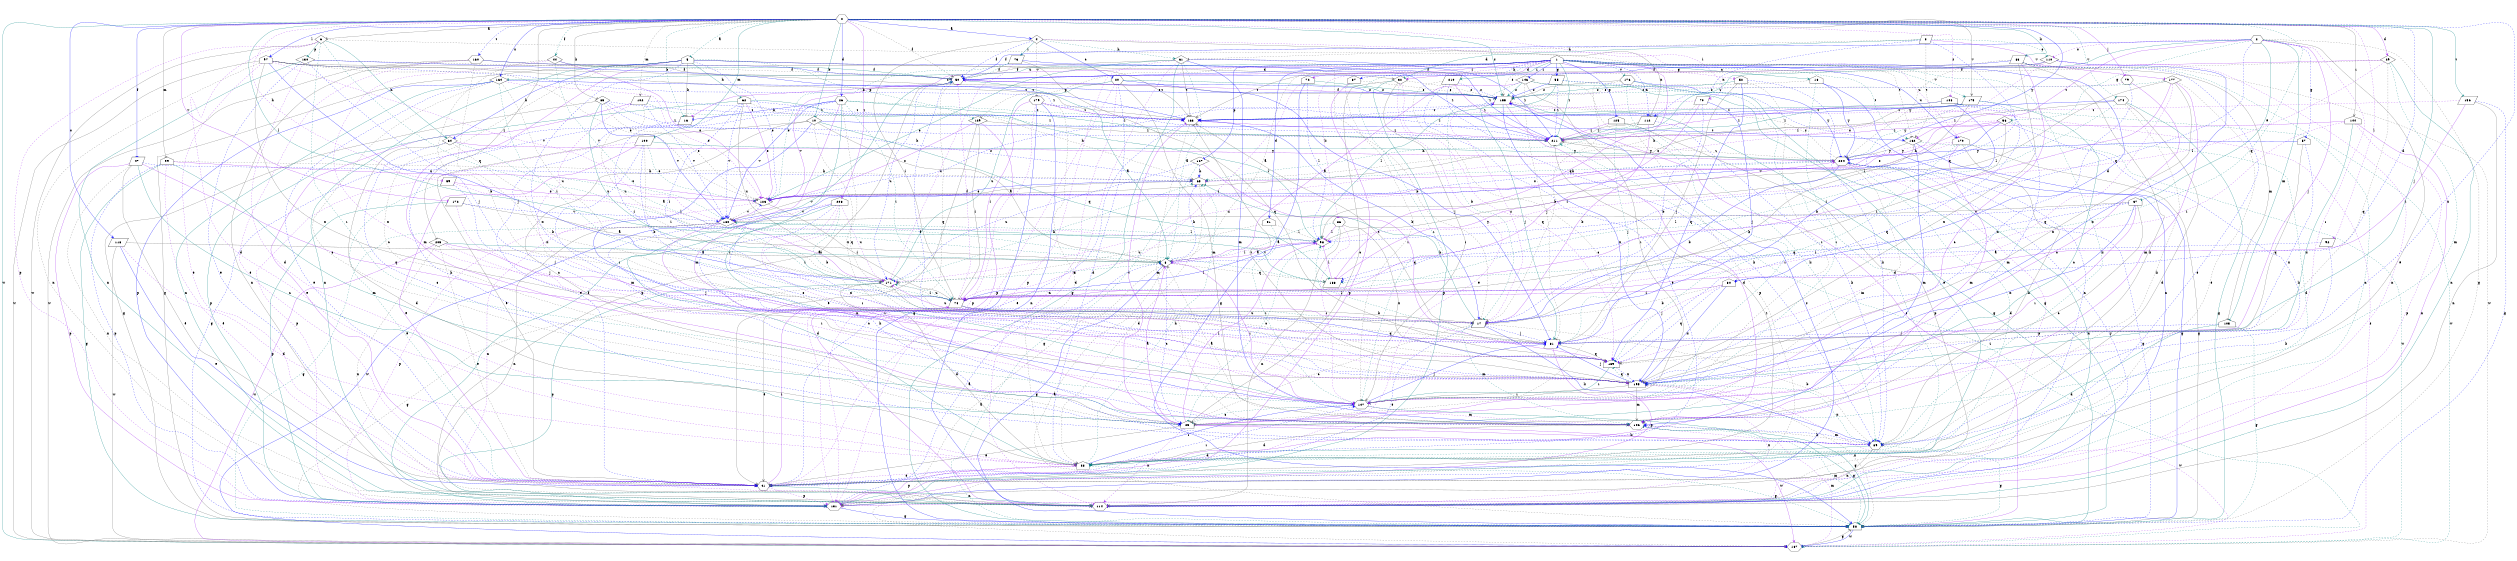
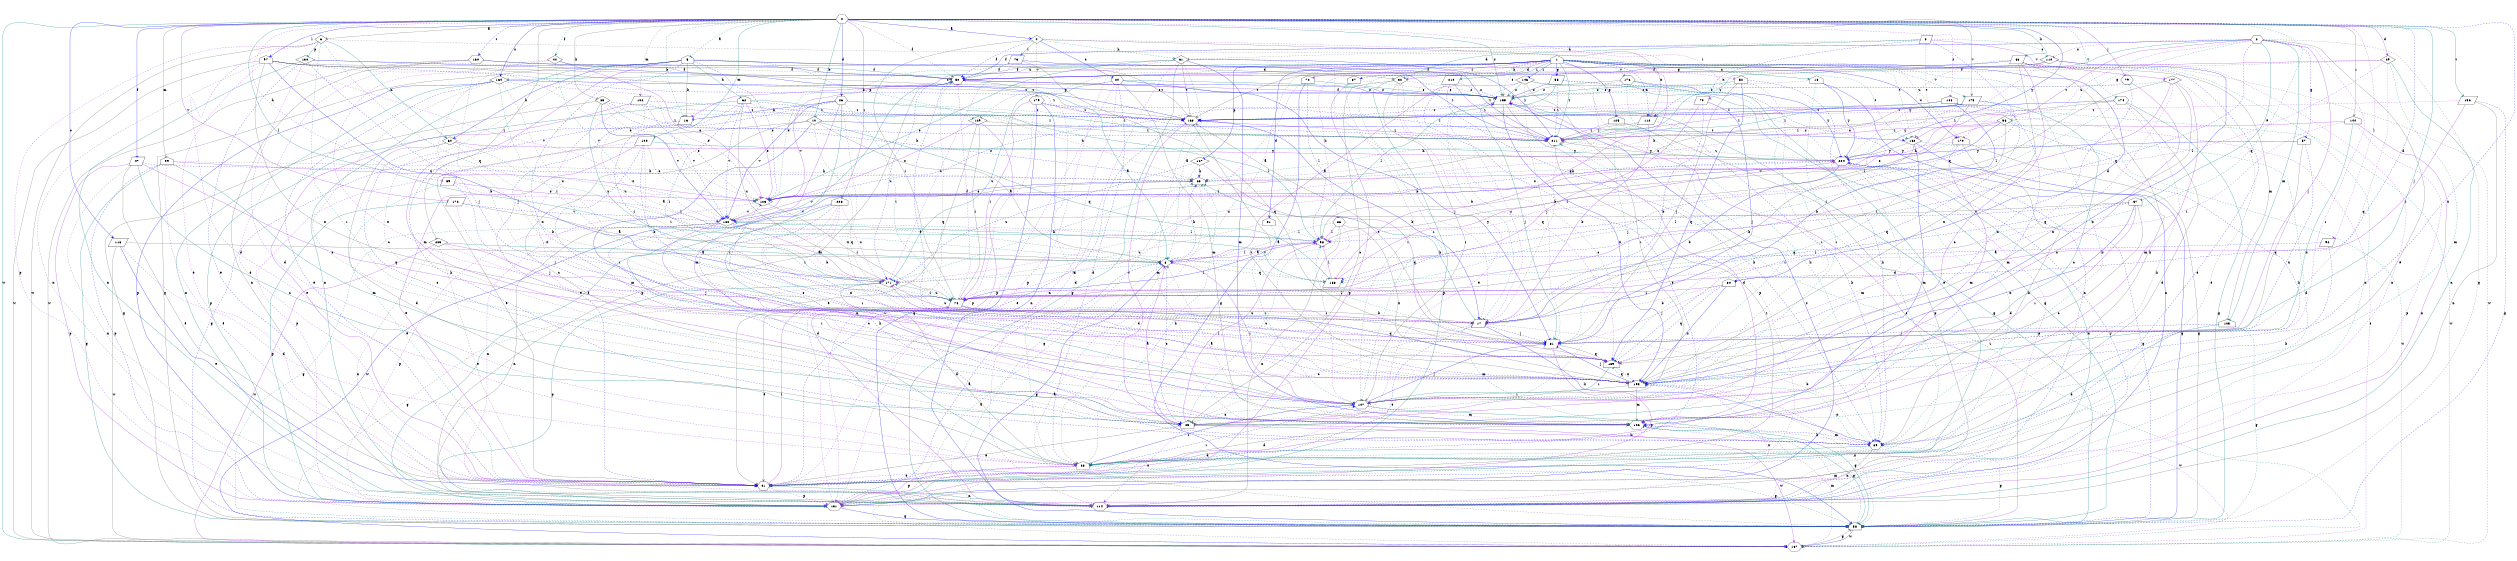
edge "2" -> "170": added, label "u"
edge "208" -> "17": color teal -> purple
